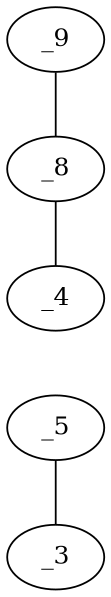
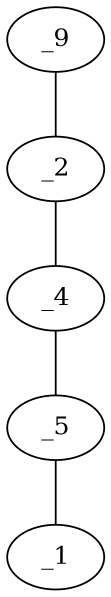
node "_8": label "_8" -> "_2"
edge "_4" -- "_5": added
node "_3": label "_3" -> "_1"
